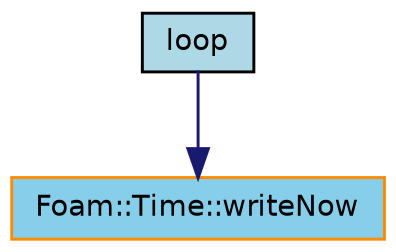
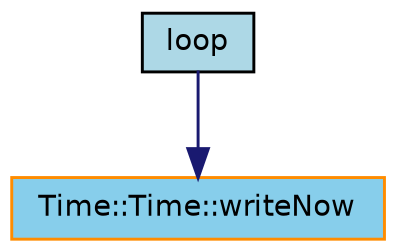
node "Foam::Time::writeNow": label "Foam::Time::writeNow" -> "Time::Time::writeNow"
